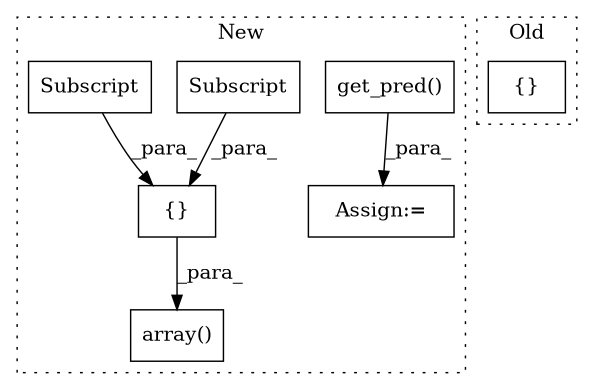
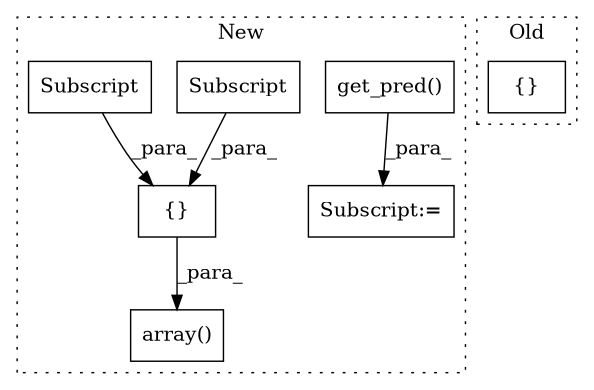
node "Assign:=": label "Assign:=" -> "Subscript:="
